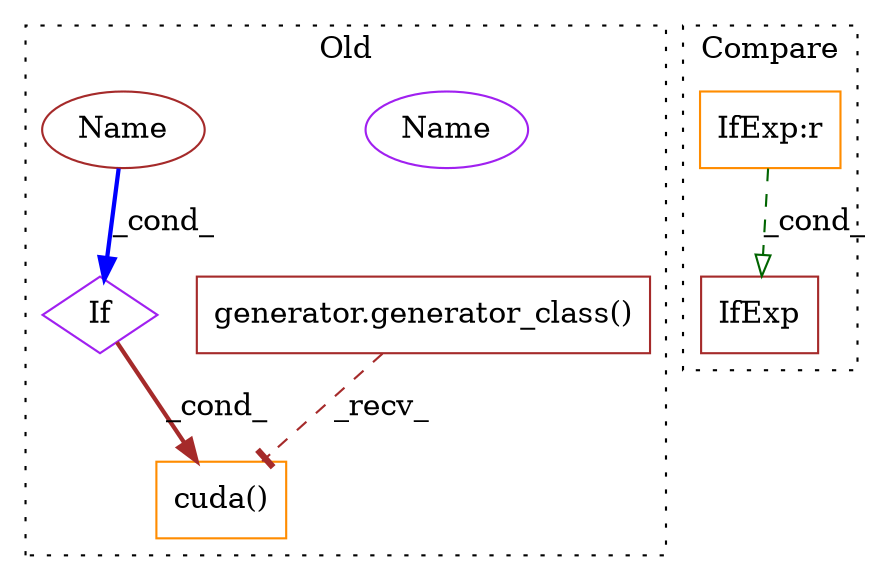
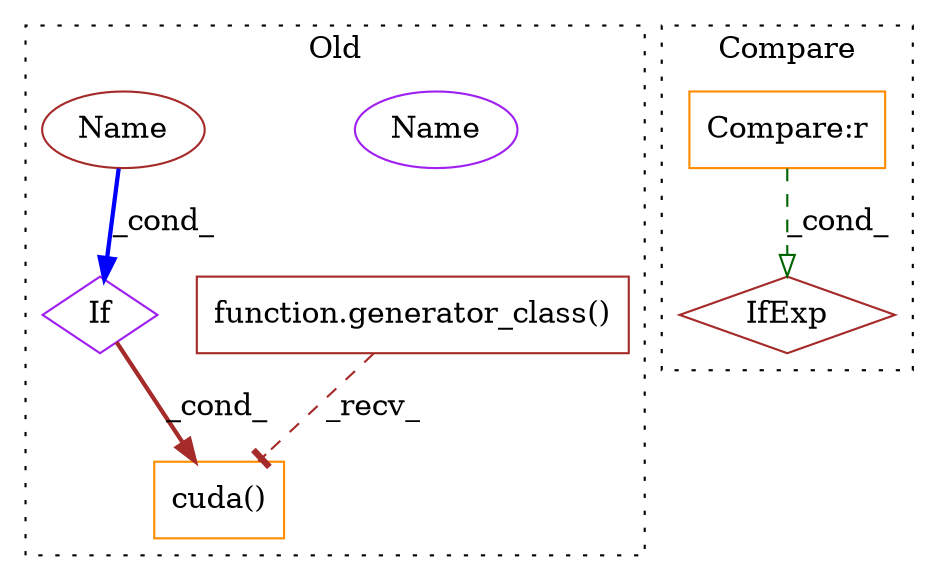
node "IfExp:r": label "IfExp:r" -> "Compare:r"
node "generator.generator_class()": label "generator.generator_class()" -> "function.generator_class()"
node "IfExp": shape box -> diamond
